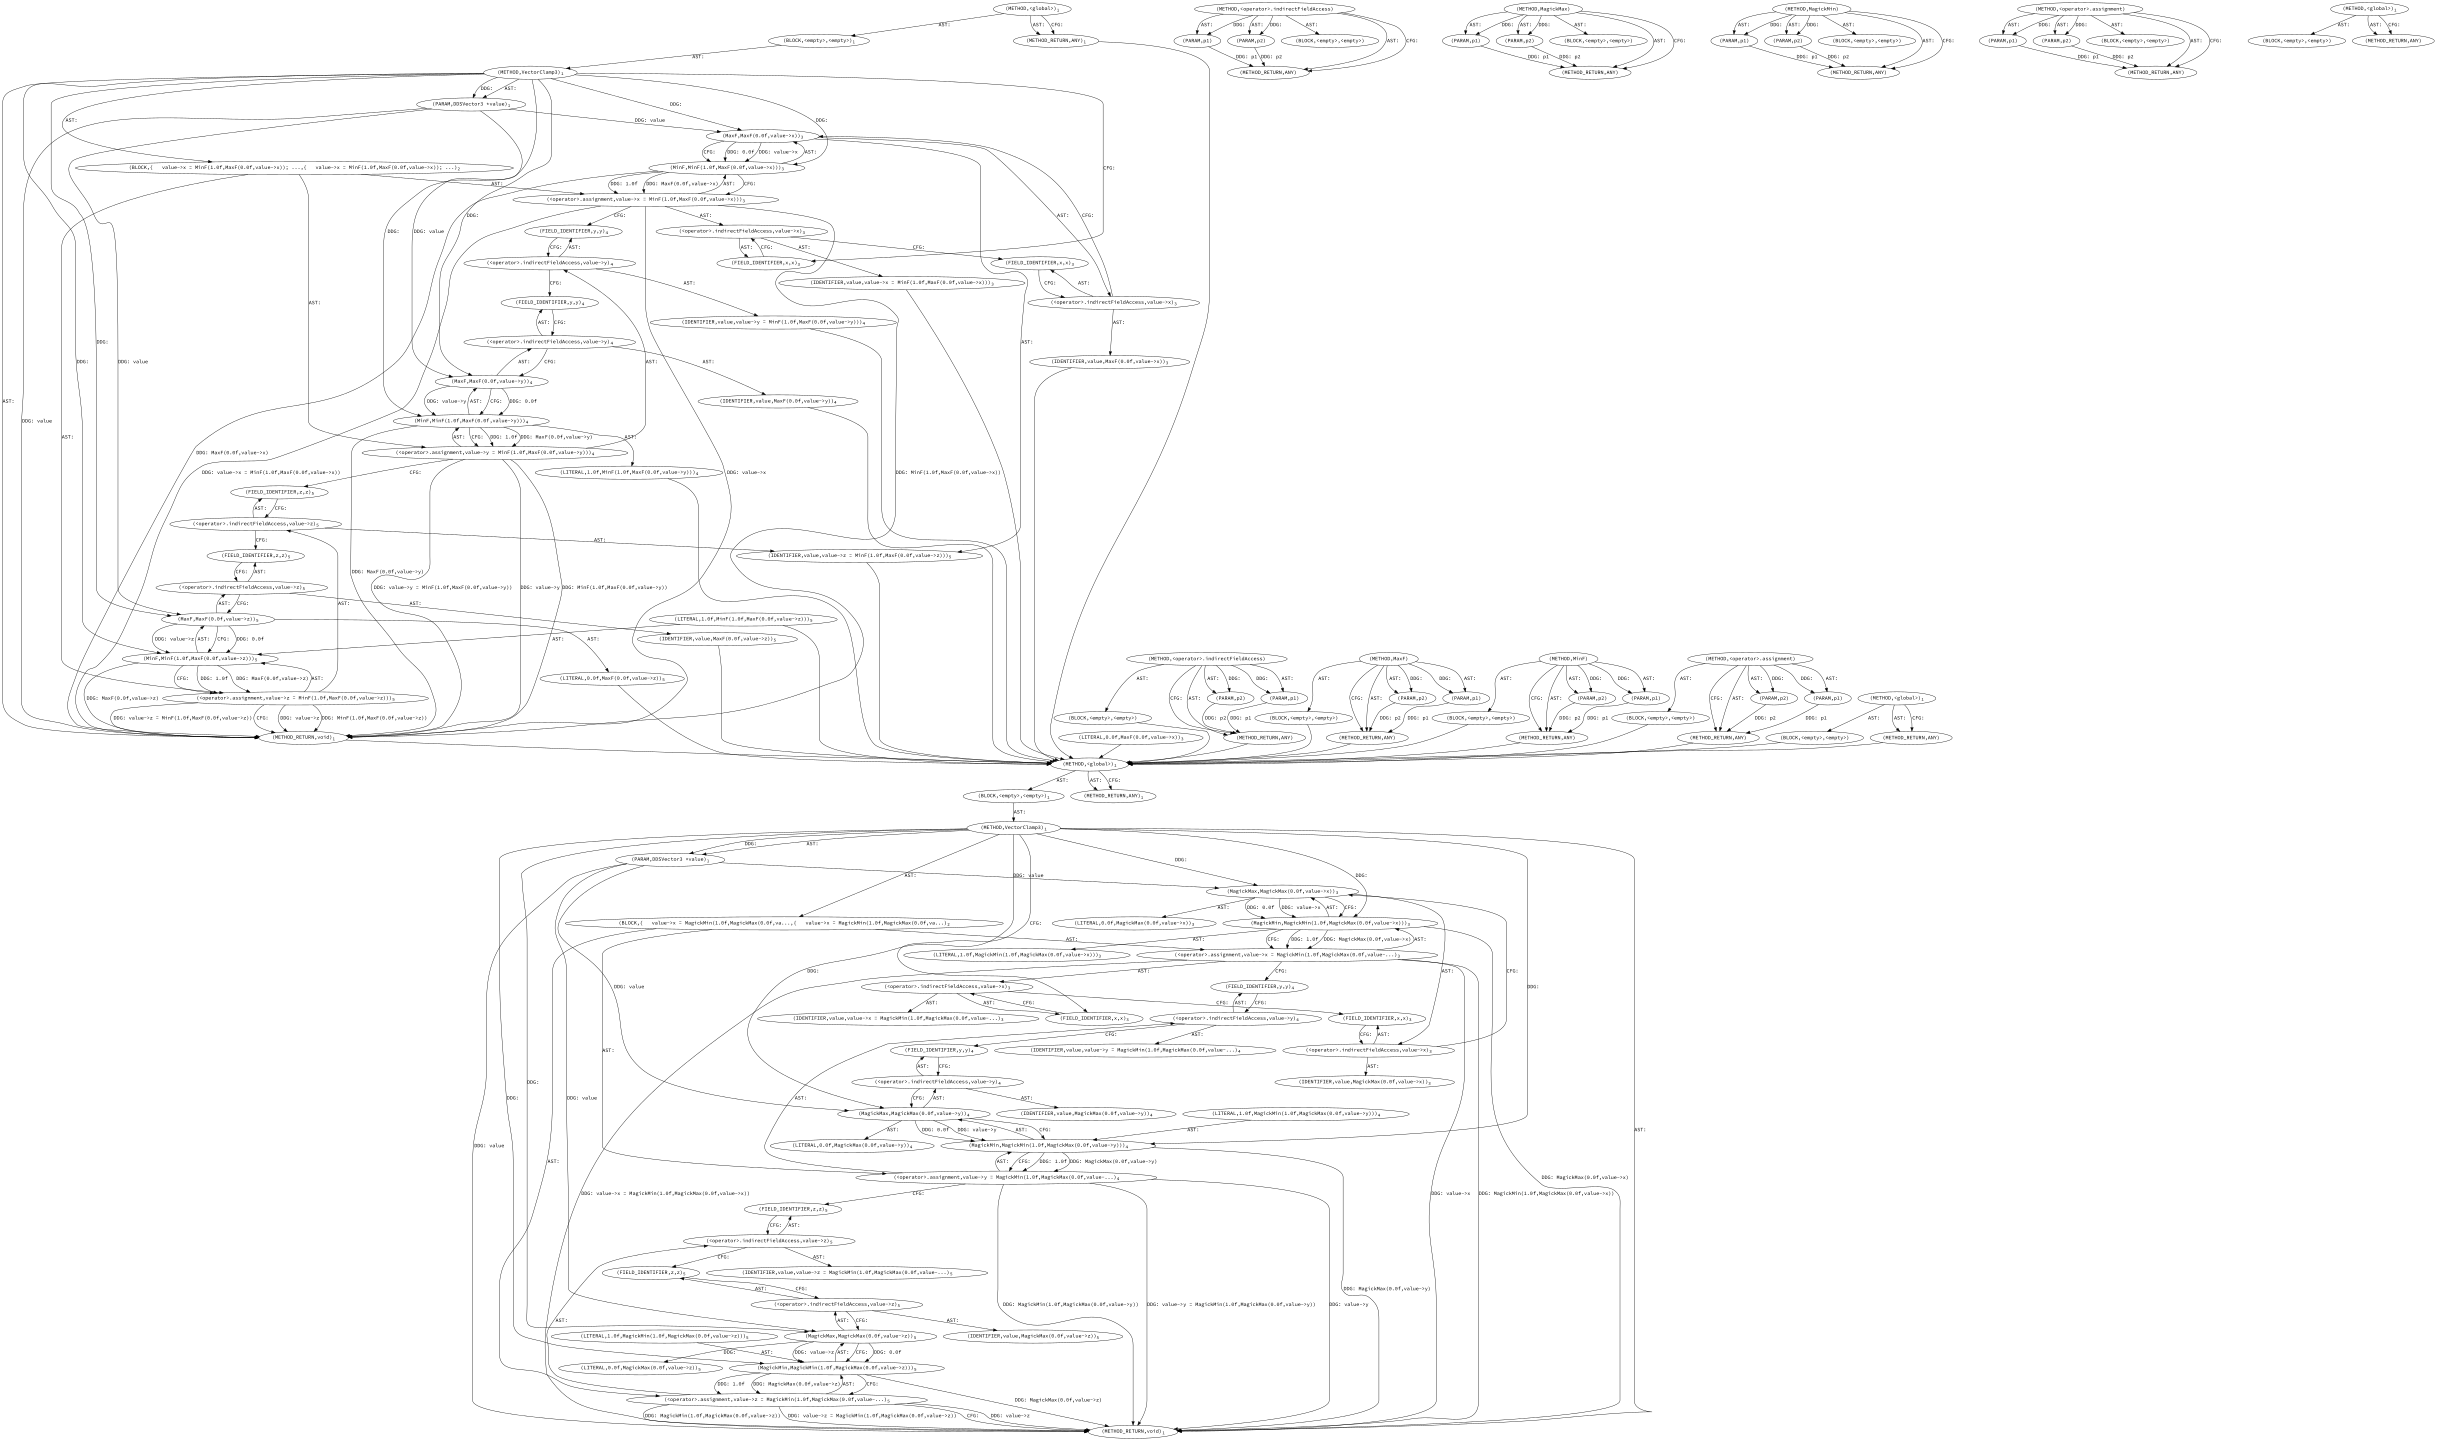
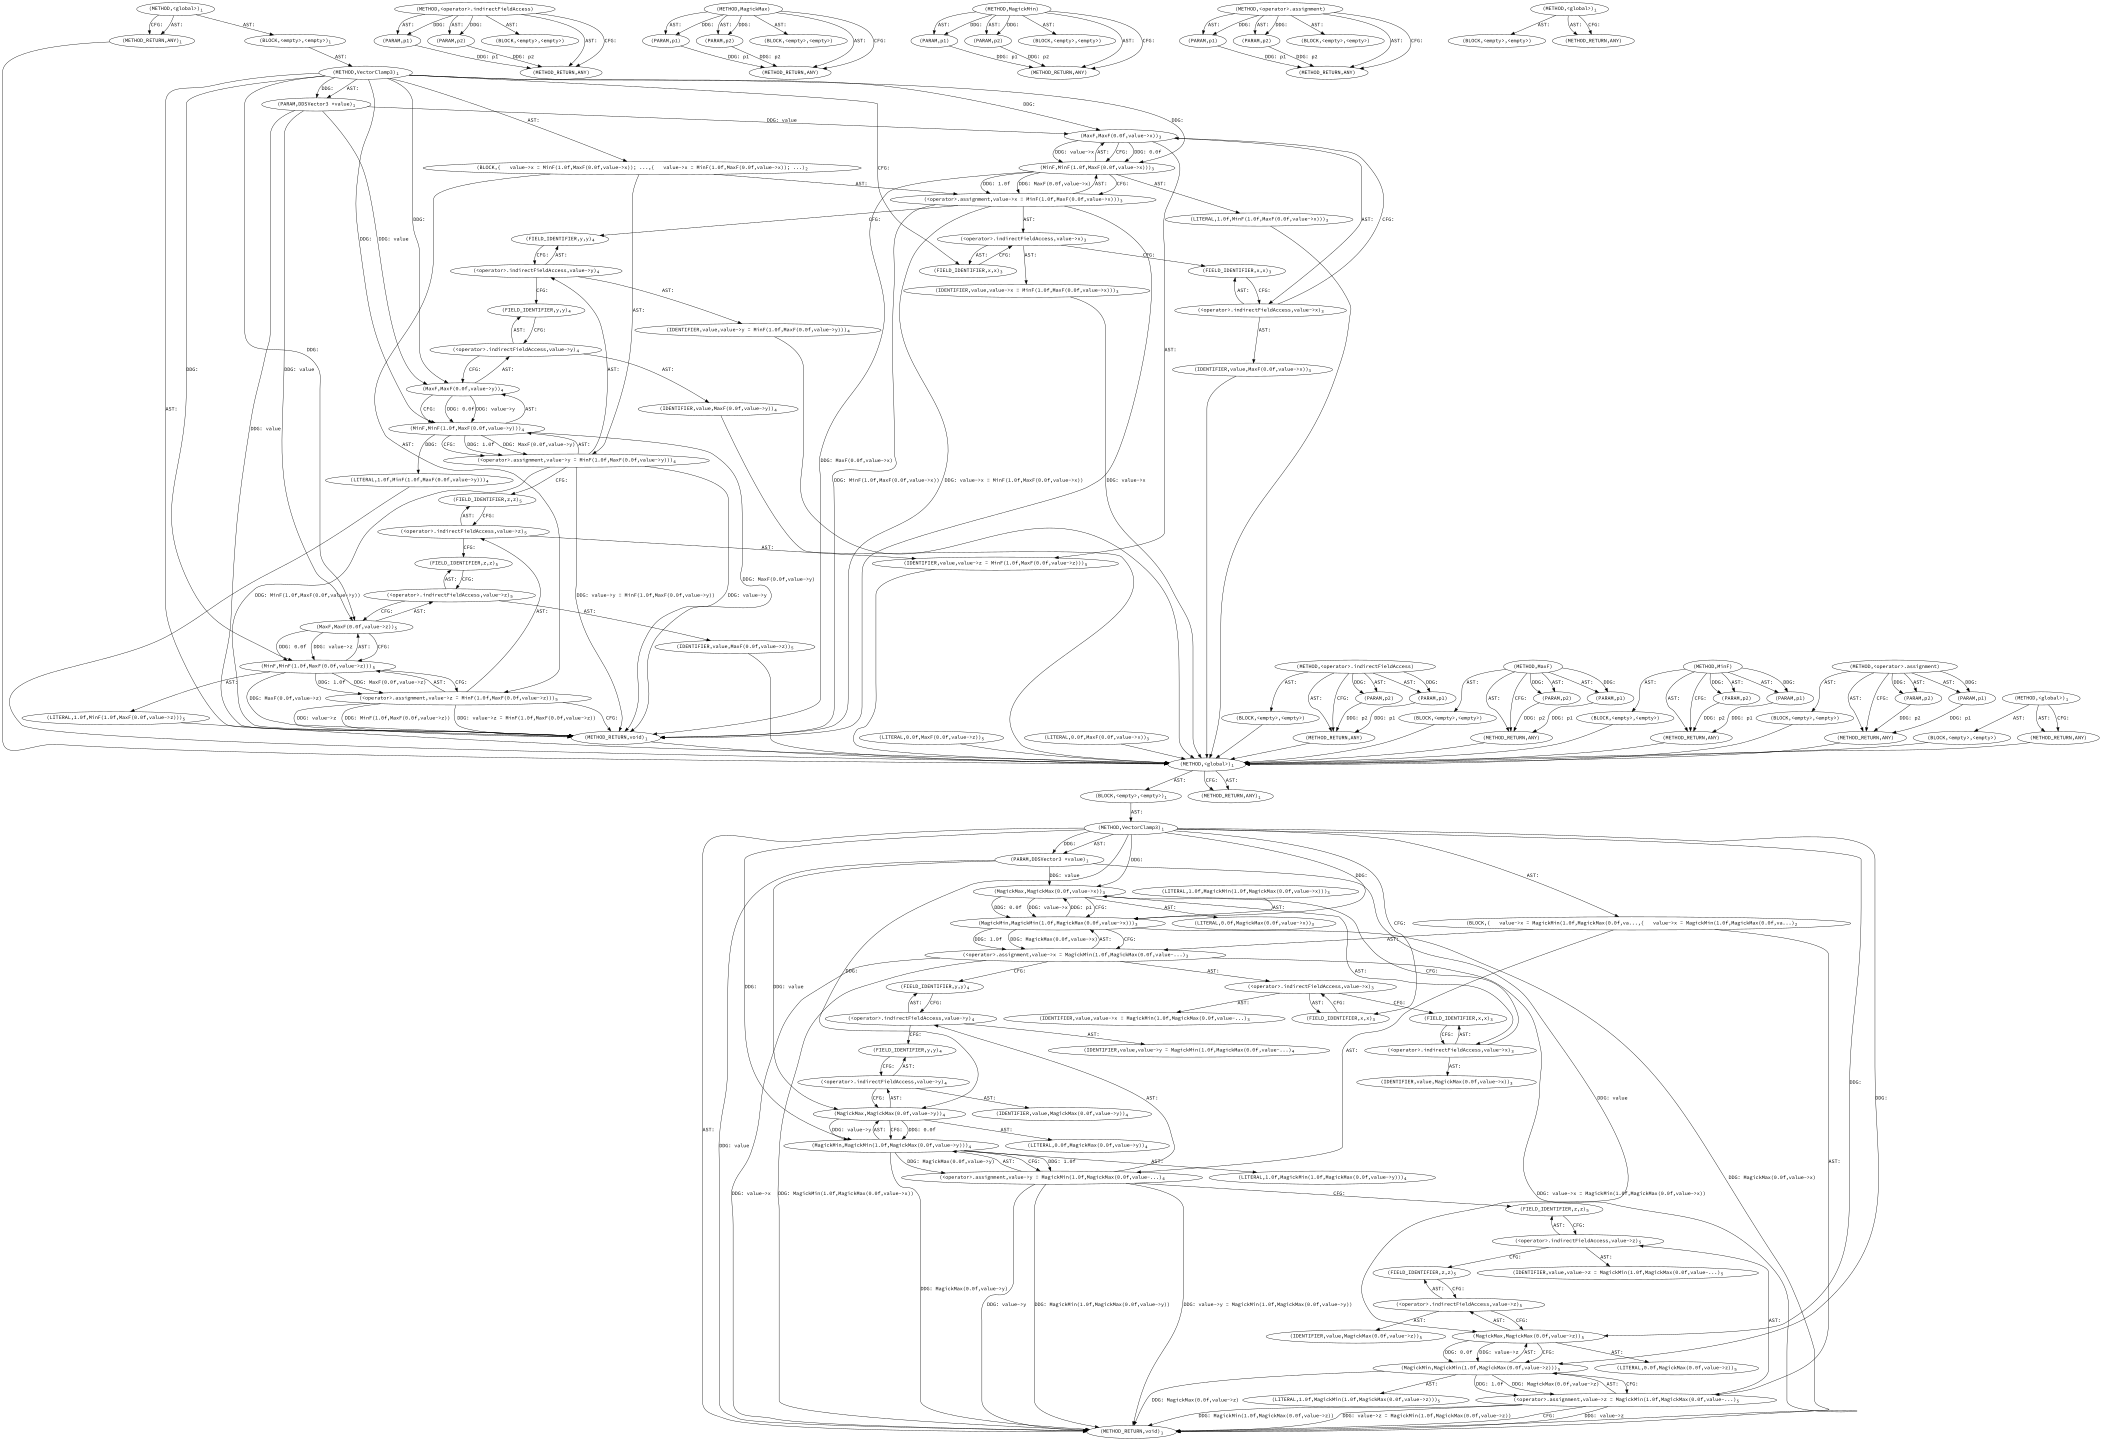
node "(LITERAL,1.0f,MinF(1.0f,MaxF(0.0f,value->x)))": added
edge "(MinF,MinF(1.0f,MaxF(0.0f,value->y)))" -> "(LITERAL,1.0f,MinF(1.0f,MaxF(0.0f,value->y)))": label "AST: " -> "DDG: "
edge "(MaxF,MaxF(0.0f,value->z))" -> "(LITERAL,0.0f,MaxF(0.0f,value->z))": removed, label "AST:"
edge "(LITERAL,1.0f,MinF(1.0f,MaxF(0.0f,value->z)))" -> "(MinF,MinF(1.0f,MaxF(0.0f,value->z)))": reversed
edge "(MagickMin,MagickMin(1.0f,MagickMax(0.0f,value->x)))" -> "(MagickMax,MagickMax(0.0f,value->x))": label "AST: " -> "DDG: p1"
edge "(MagickMin,MagickMin(1.0f,MagickMax(0.0f,value->x)))" -> "(LITERAL,1.0f,MagickMin(1.0f,MagickMax(0.0f,value->x)))": reversed
edge "(LITERAL,1.0f,MagickMin(1.0f,MagickMax(0.0f,value->y)))" -> "(MagickMin,MagickMin(1.0f,MagickMax(0.0f,value->y)))": reversed
edge "(MagickMax,MagickMax(0.0f,value->z))" -> "(LITERAL,0.0f,MagickMax(0.0f,value->z))": label "DDG: " -> "AST: "
edge "(LITERAL,1.0f,MagickMin(1.0f,MagickMax(0.0f,value->z)))" -> "(MagickMin,MagickMin(1.0f,MagickMax(0.0f,value->z)))": reversed
